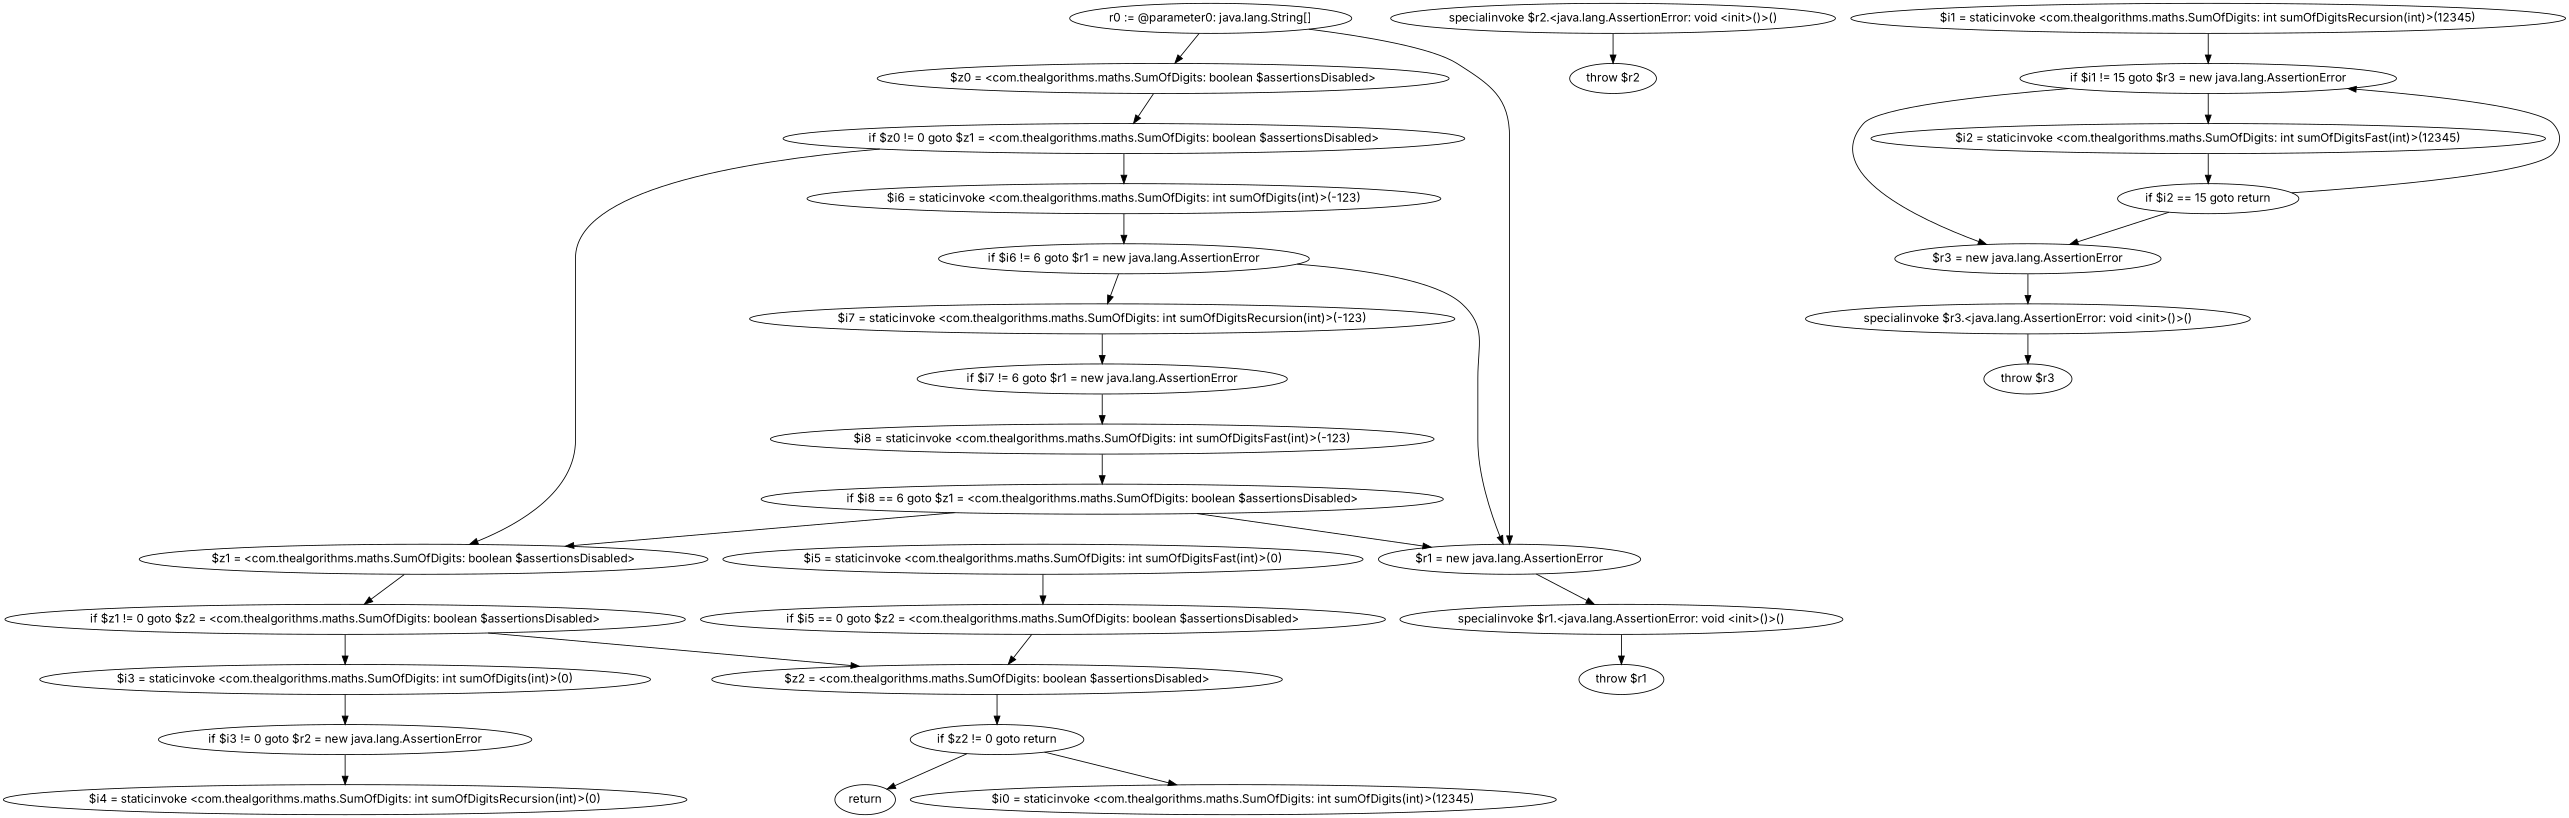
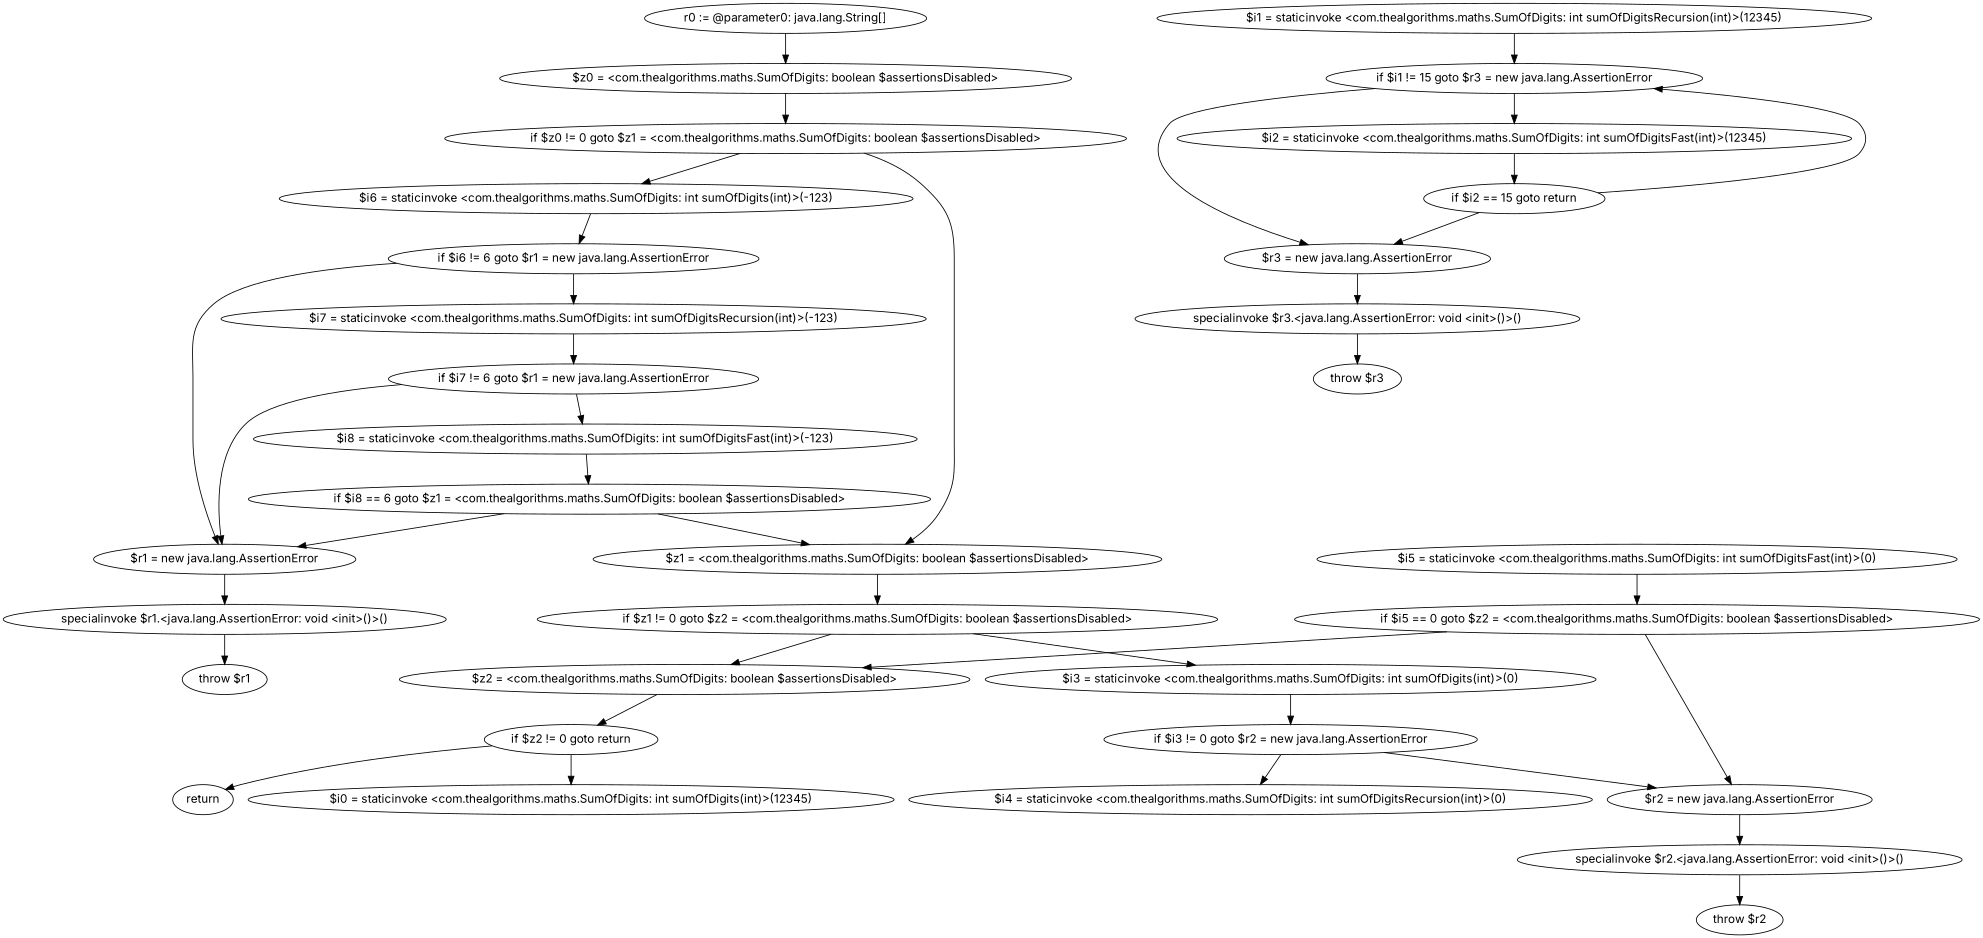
edge "r0 := @parameter0: java.lang.String[]" -> "$r1 = new java.lang.AssertionError": now "if $i7 != 6 goto $r1 = new java.lang.AssertionError" -> "$r1 = new java.lang.AssertionError"
node "$r2 = new java.lang.AssertionError": added
